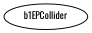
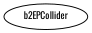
node "b1EPCollider": label "b1EPCollider" -> "b2EPCollider"
